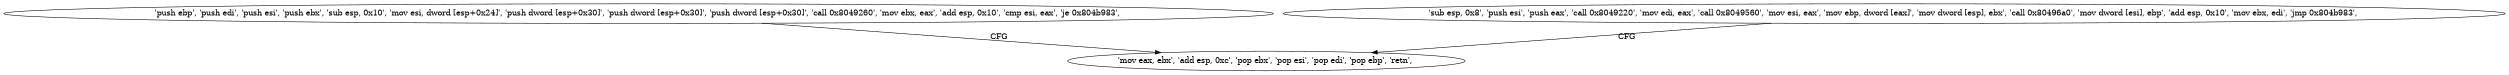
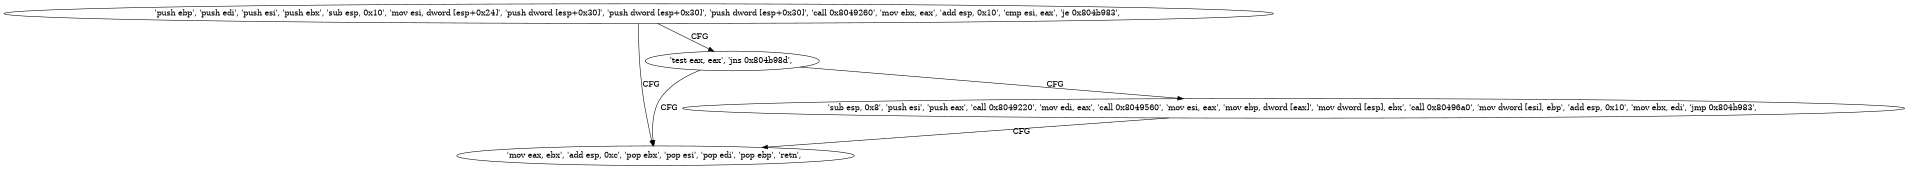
node "'test eax, eax', 'jns 0x804b98d',": added
